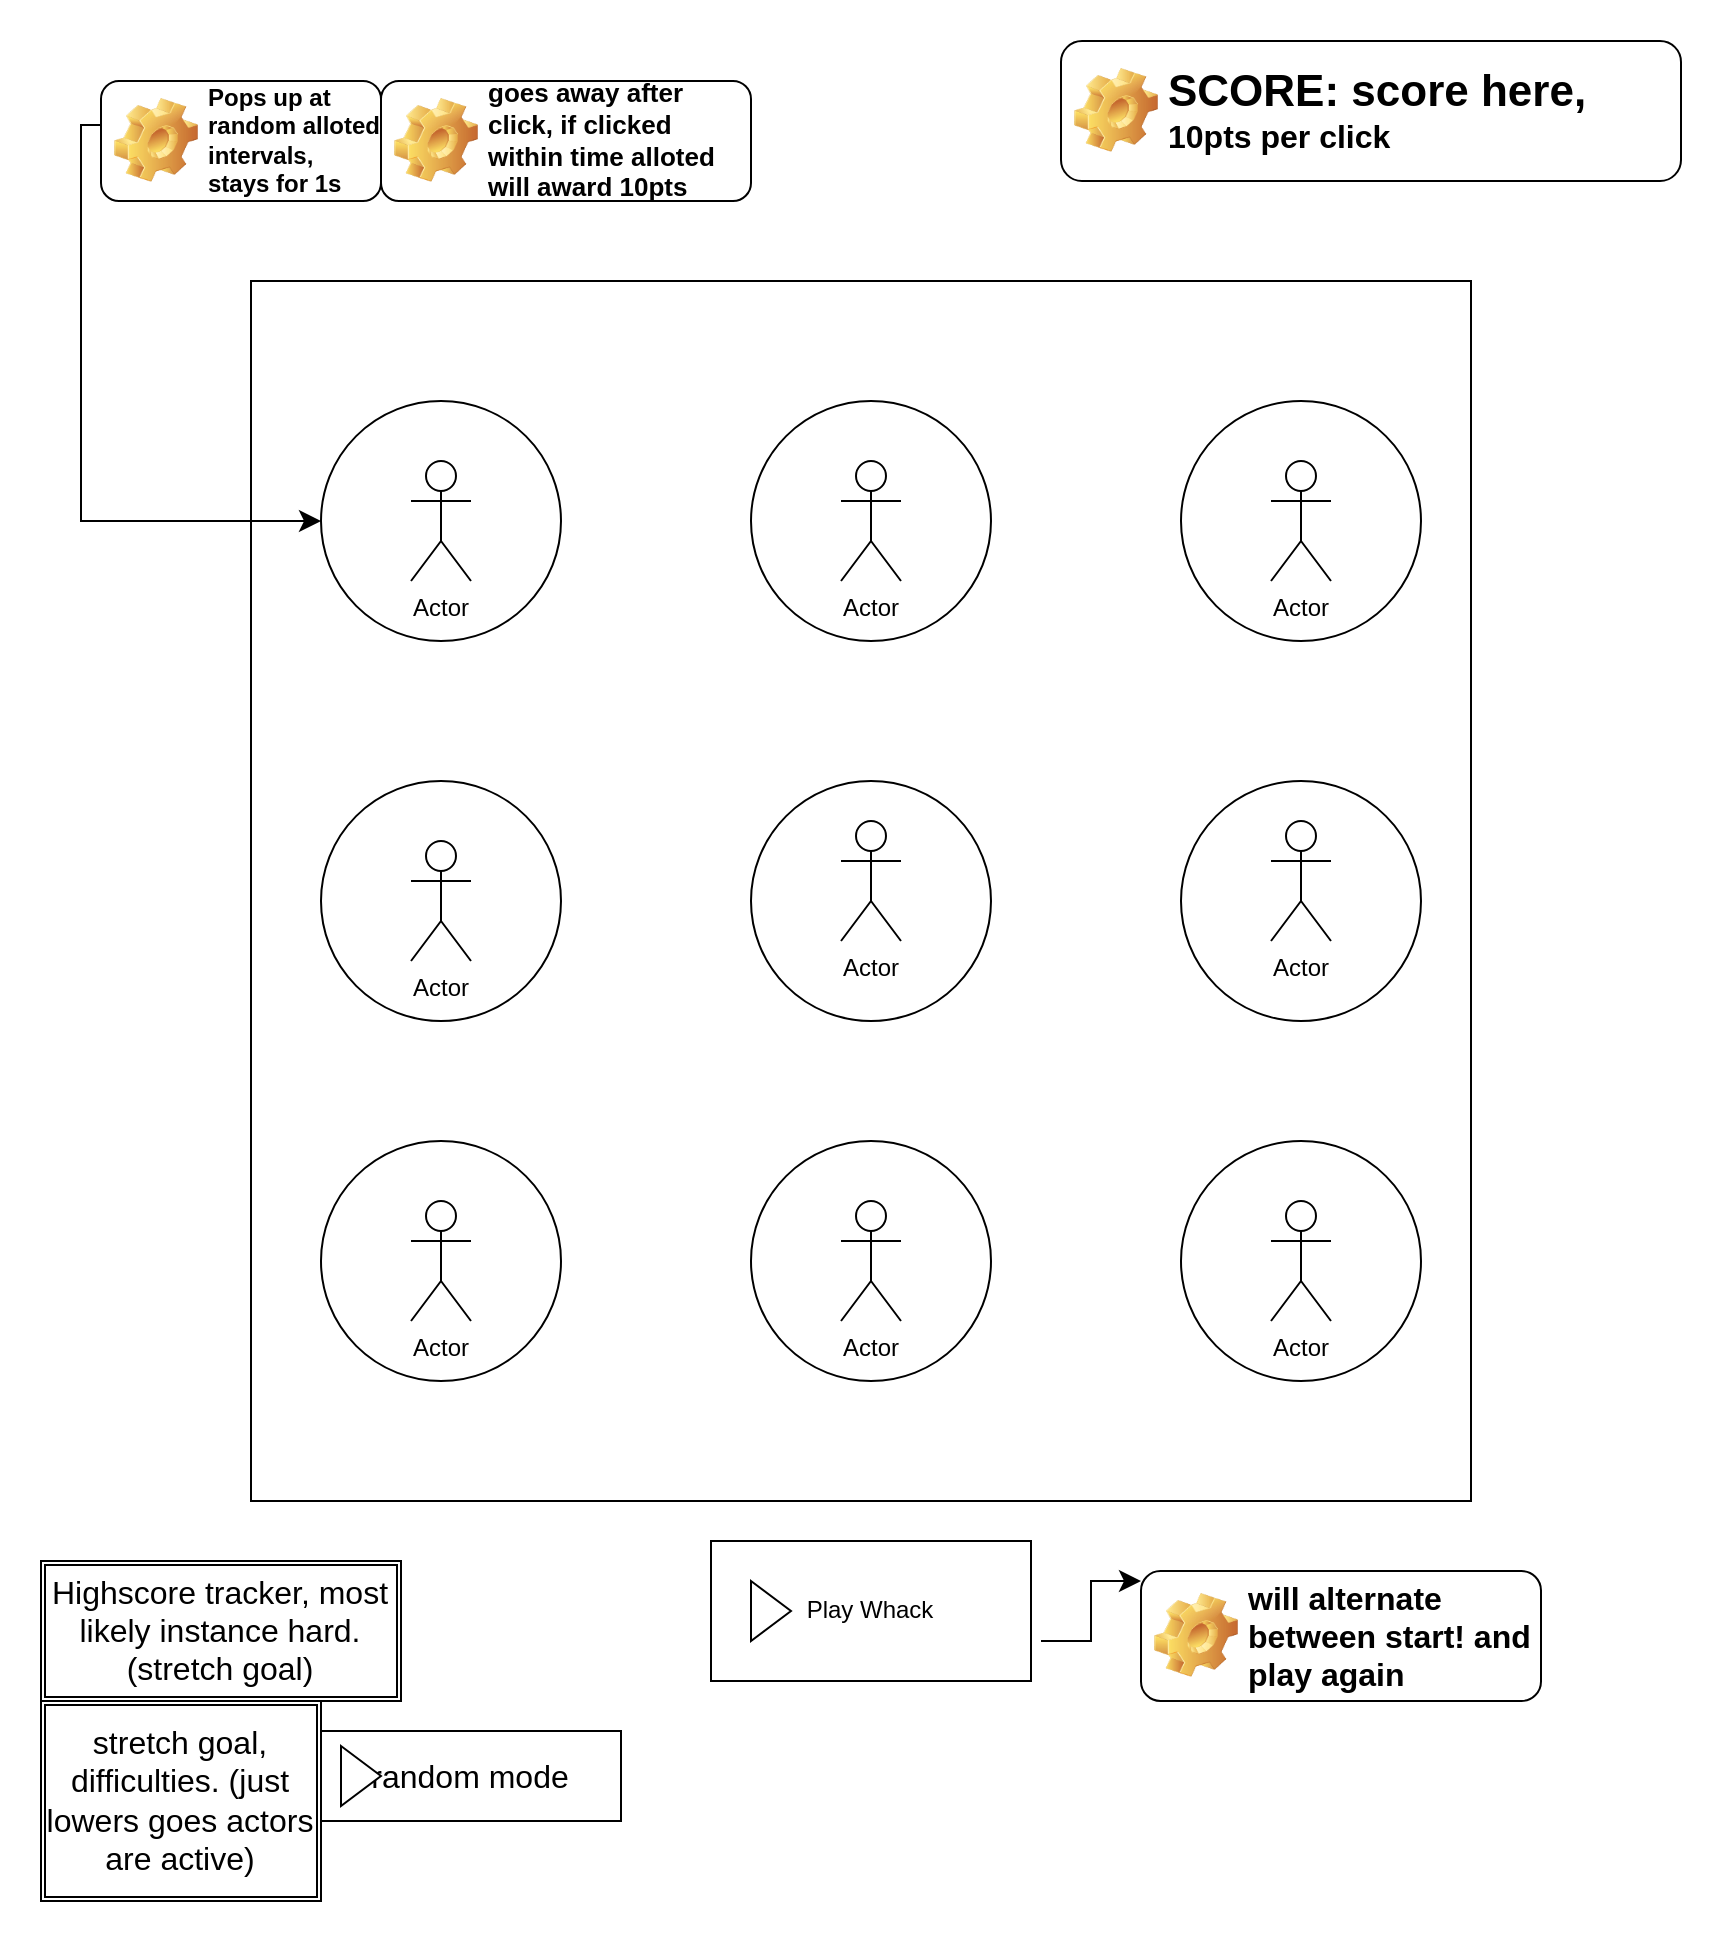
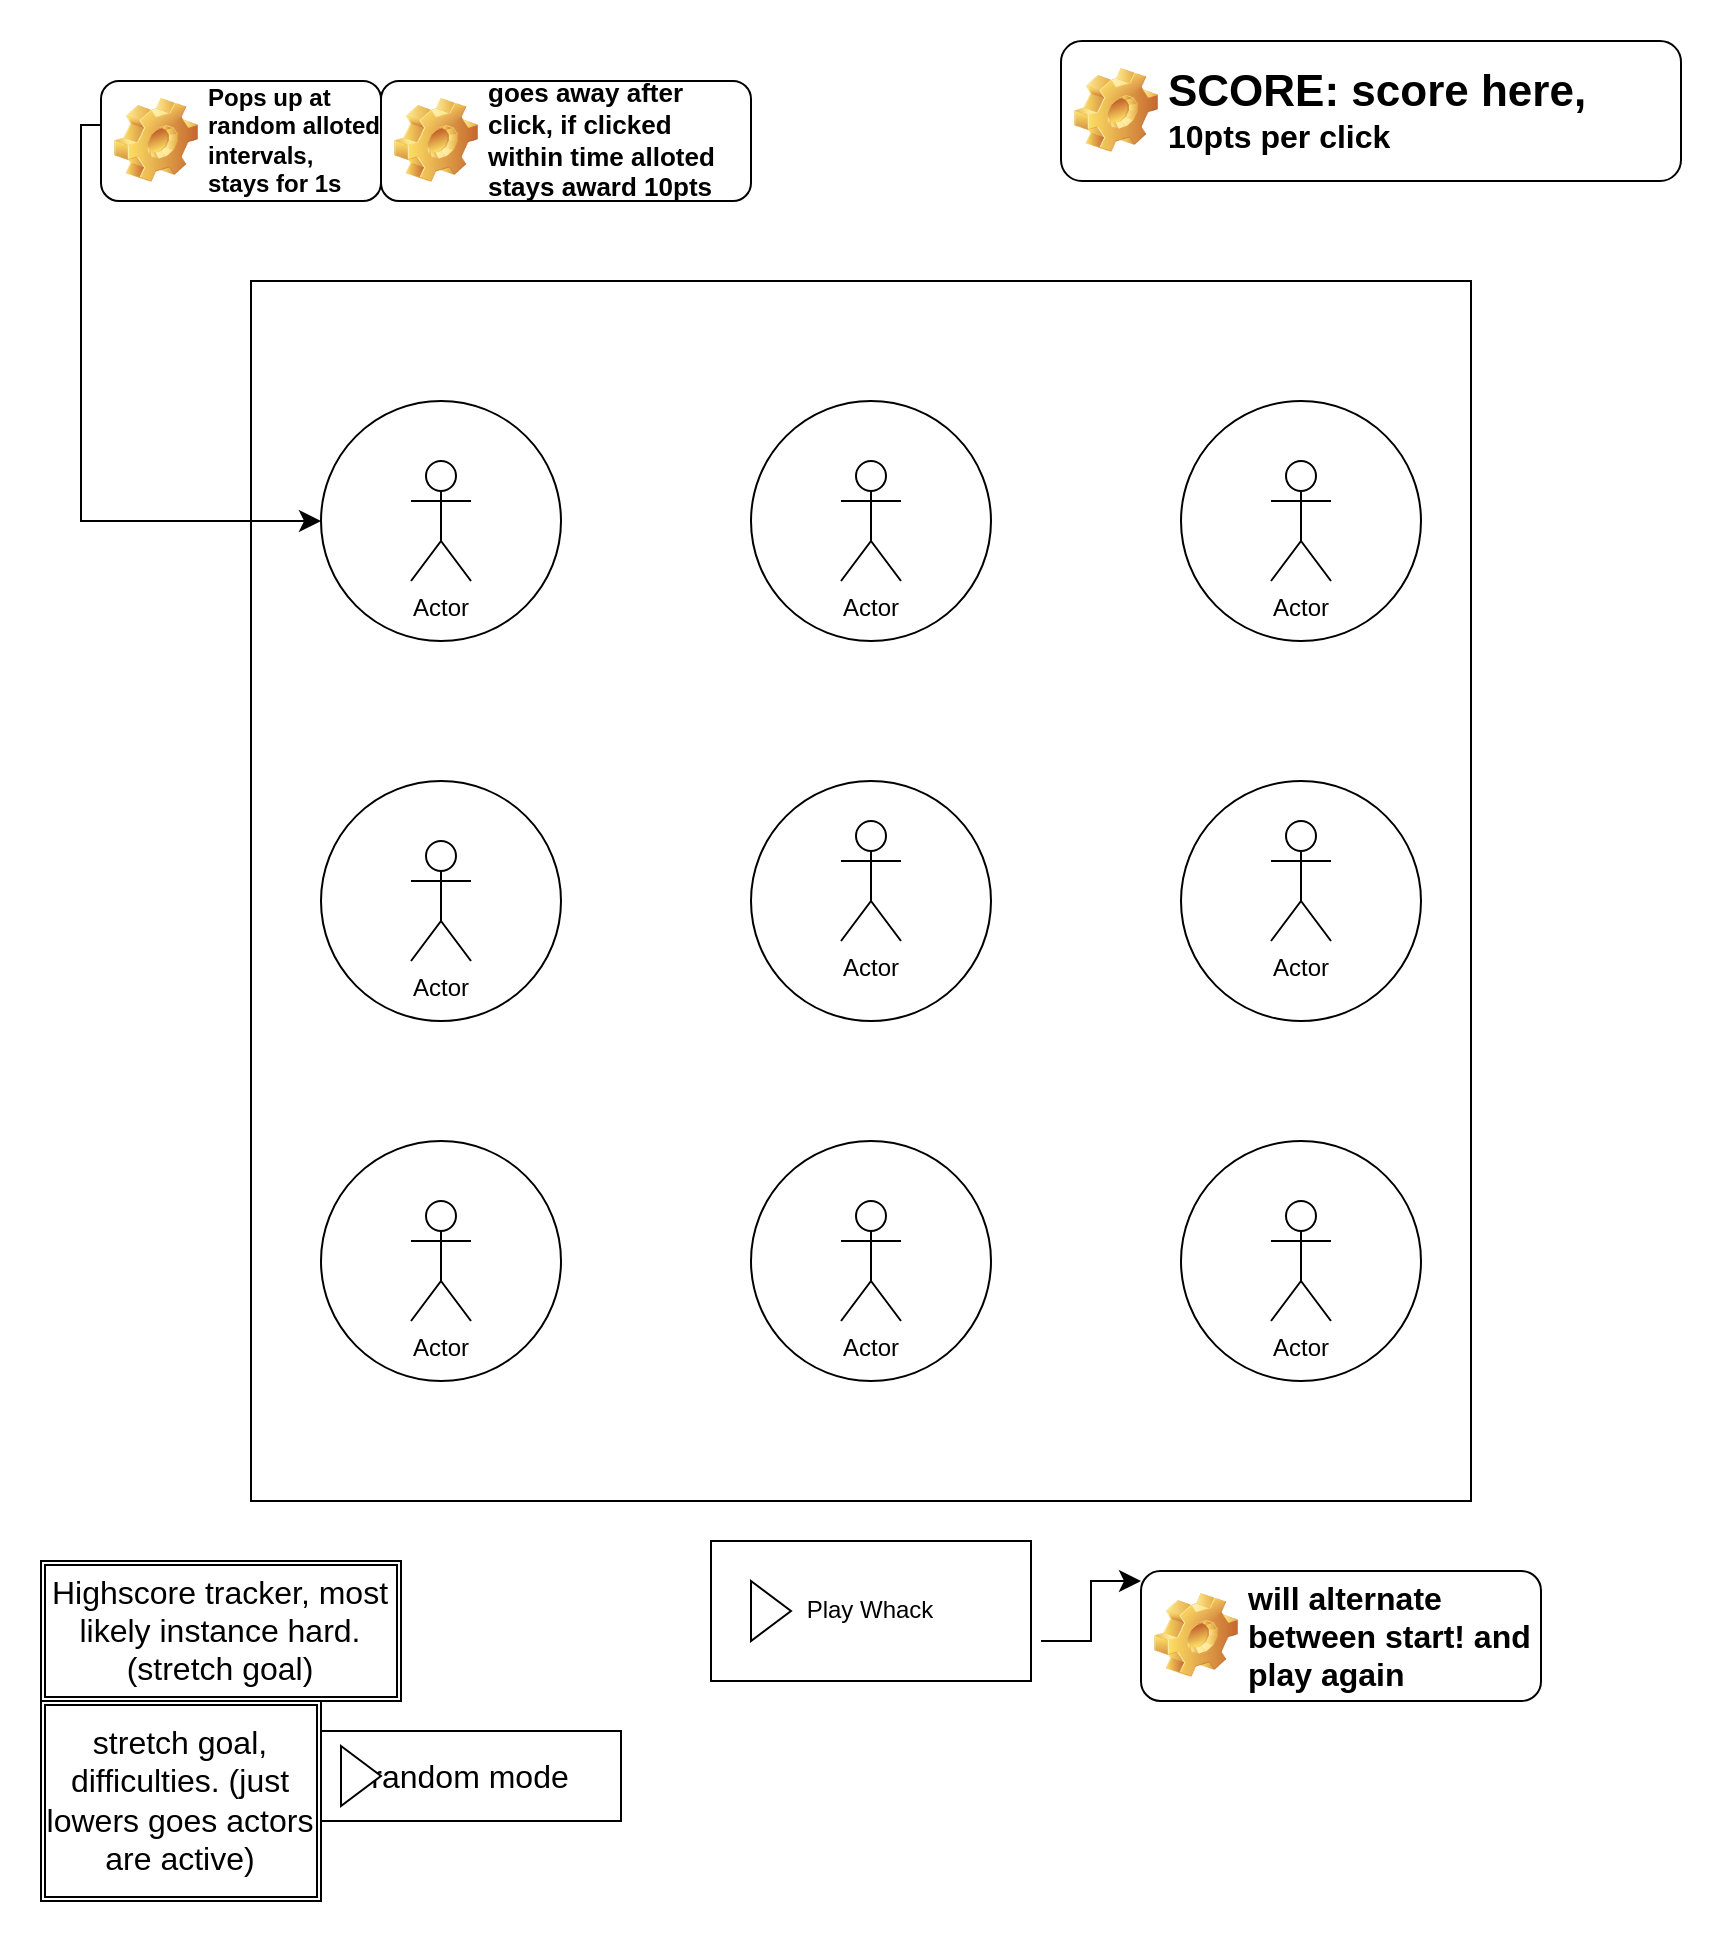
node "goes away after click, if clicked within time alloted will award 10pts": label "goes away after click, if clicked within time alloted will award 10pts" -> "goes away after click, if clicked within time alloted stays award 10pts"
